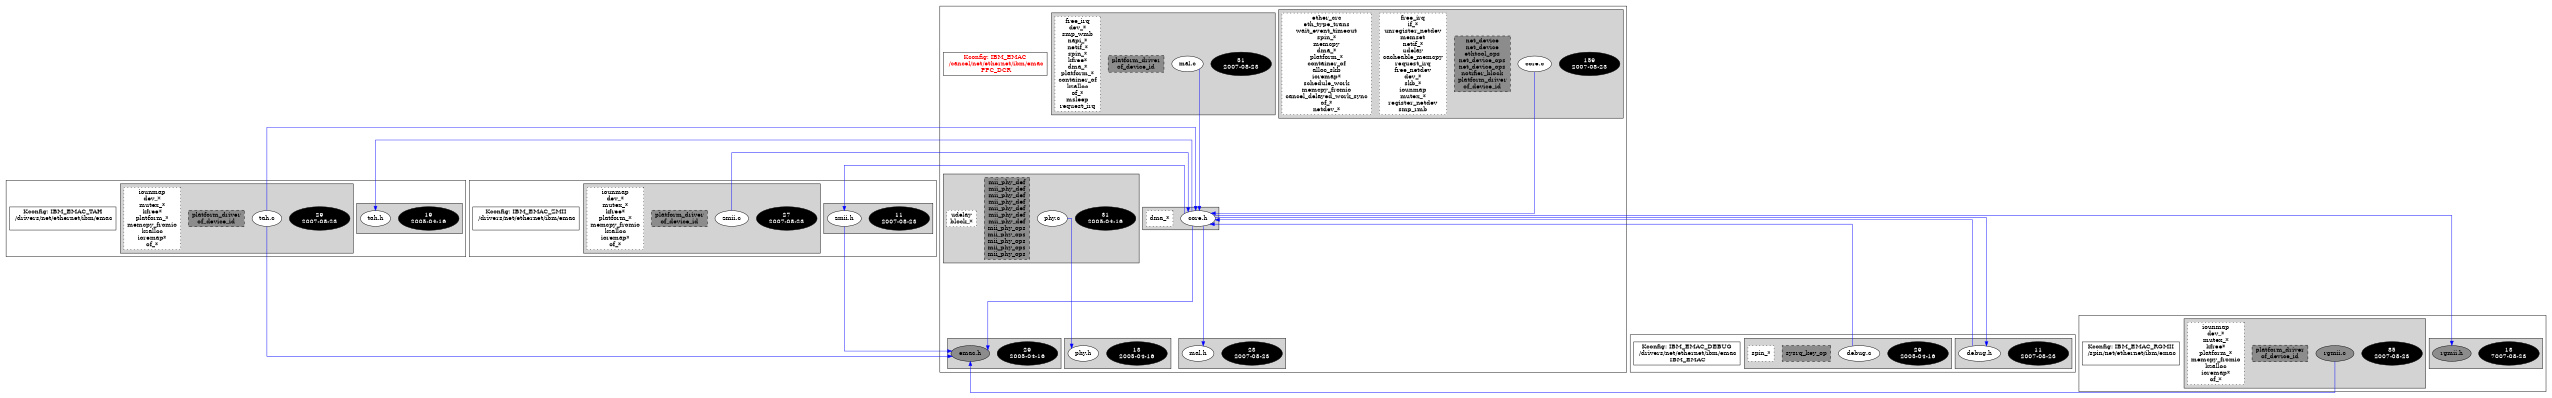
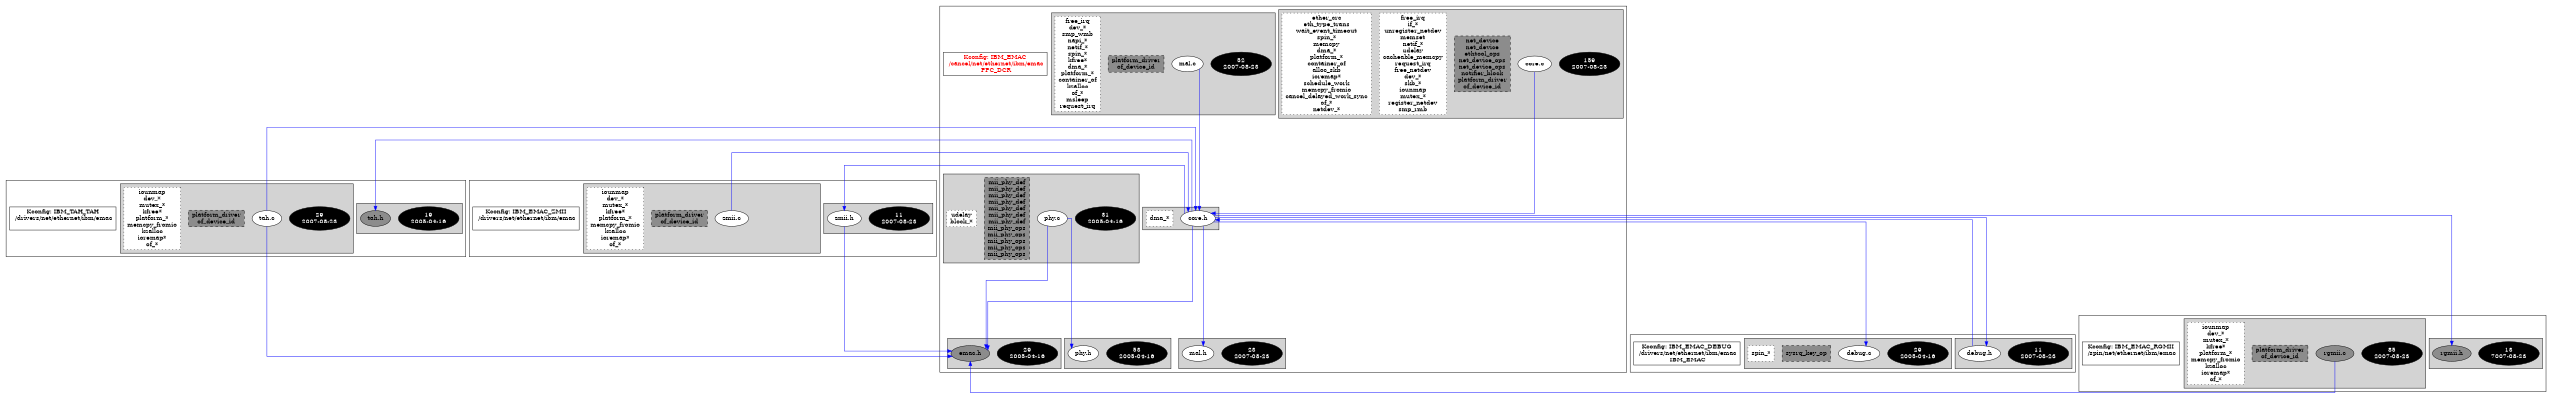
node "51 2007-08-23": label "51 2007-08-23" -> "52 2007-08-23"
node "Kconfig: IBM_EMAC_TAH /drivers/net/ethernet/ibm/emac": label "Kconfig: IBM_EMAC_TAH /drivers/net/ethernet/ibm/emac" -> "Kconfig: IBM_TAH_TAH /drivers/net/ethernet/ibm/emac"
node "tah.h": fillcolor white -> grey55
node "27 2007-08-23": removed
edge "debug.c" -> "core.h": reversed
edge "phy.c" -> "emac.h": added
node "13 2005-04-16": label "13 2005-04-16" -> "53 2005-04-16"
